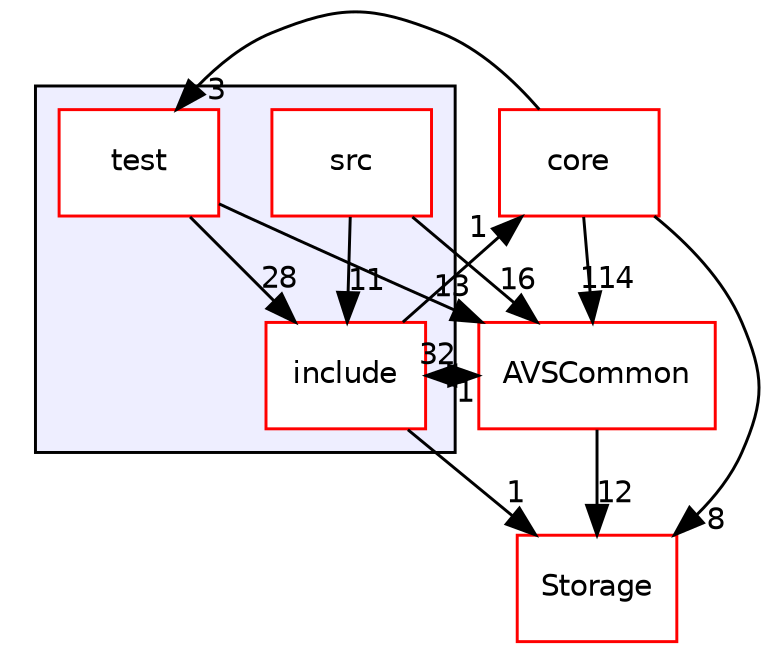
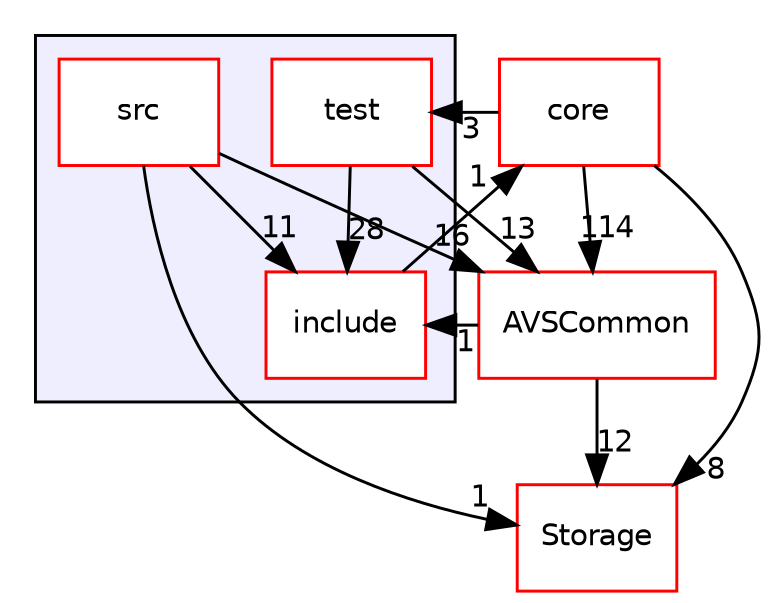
edge "include" -> "AVSCommon": removed
edge "include" -> "Storage": now "src" -> "Storage"
